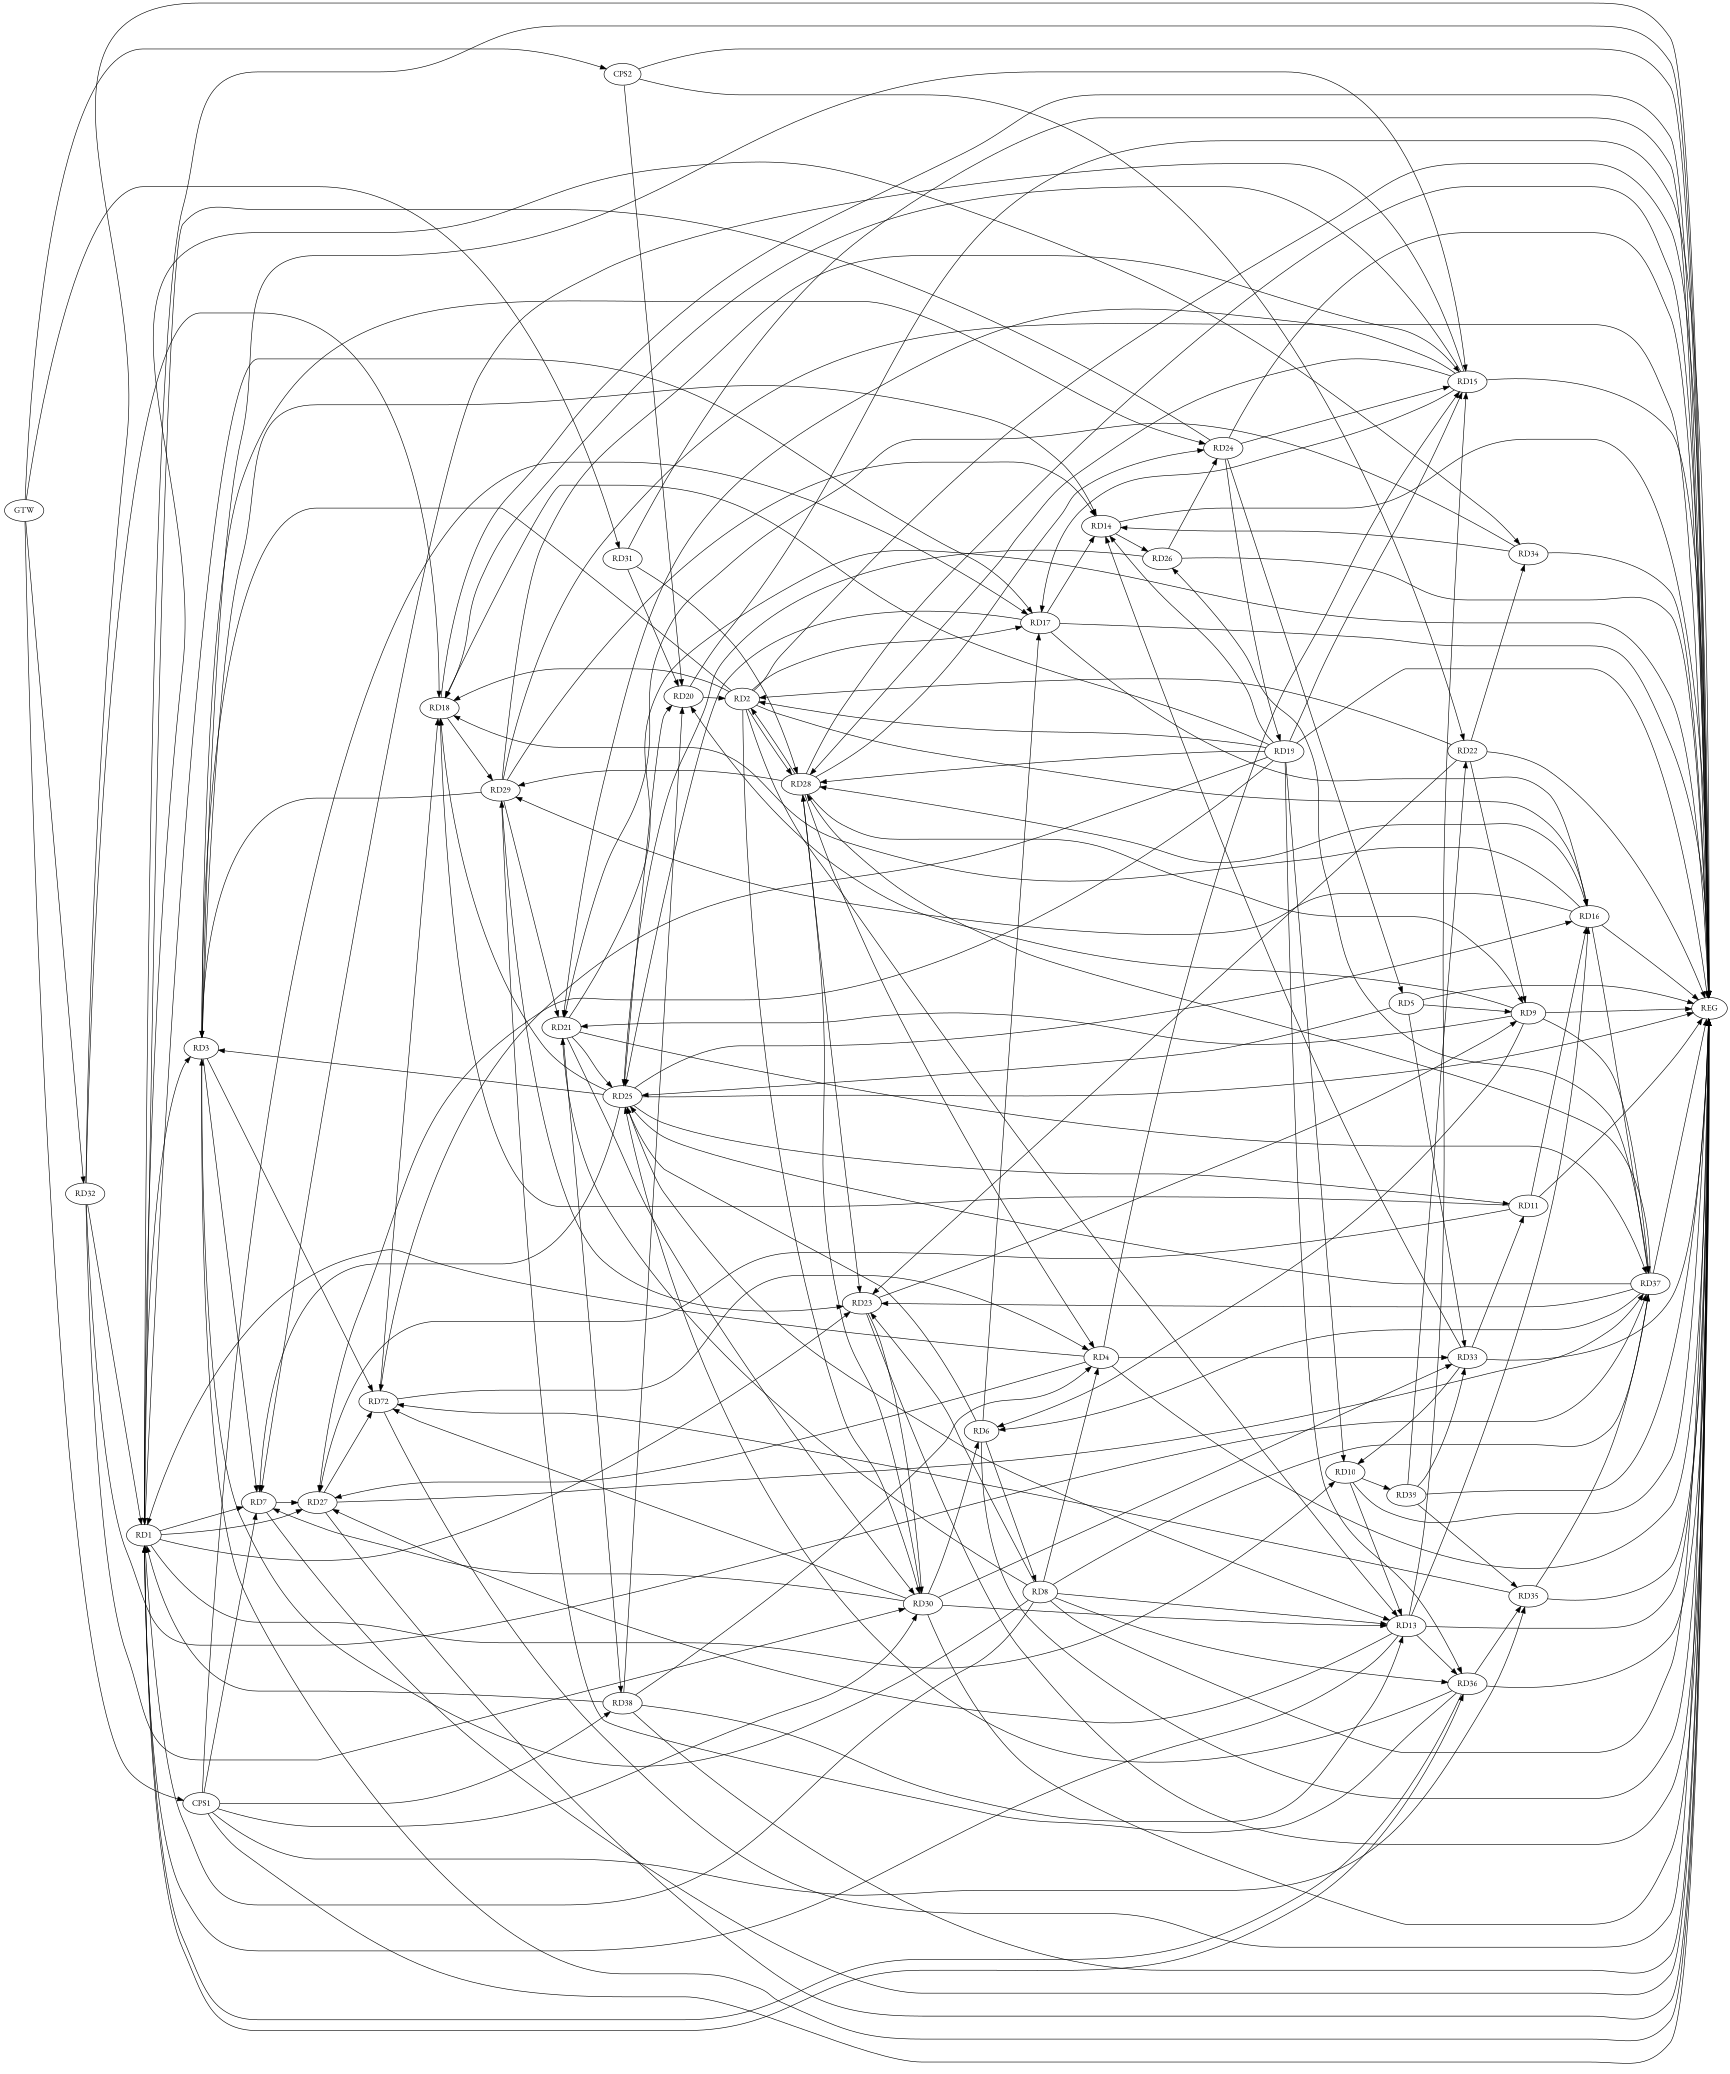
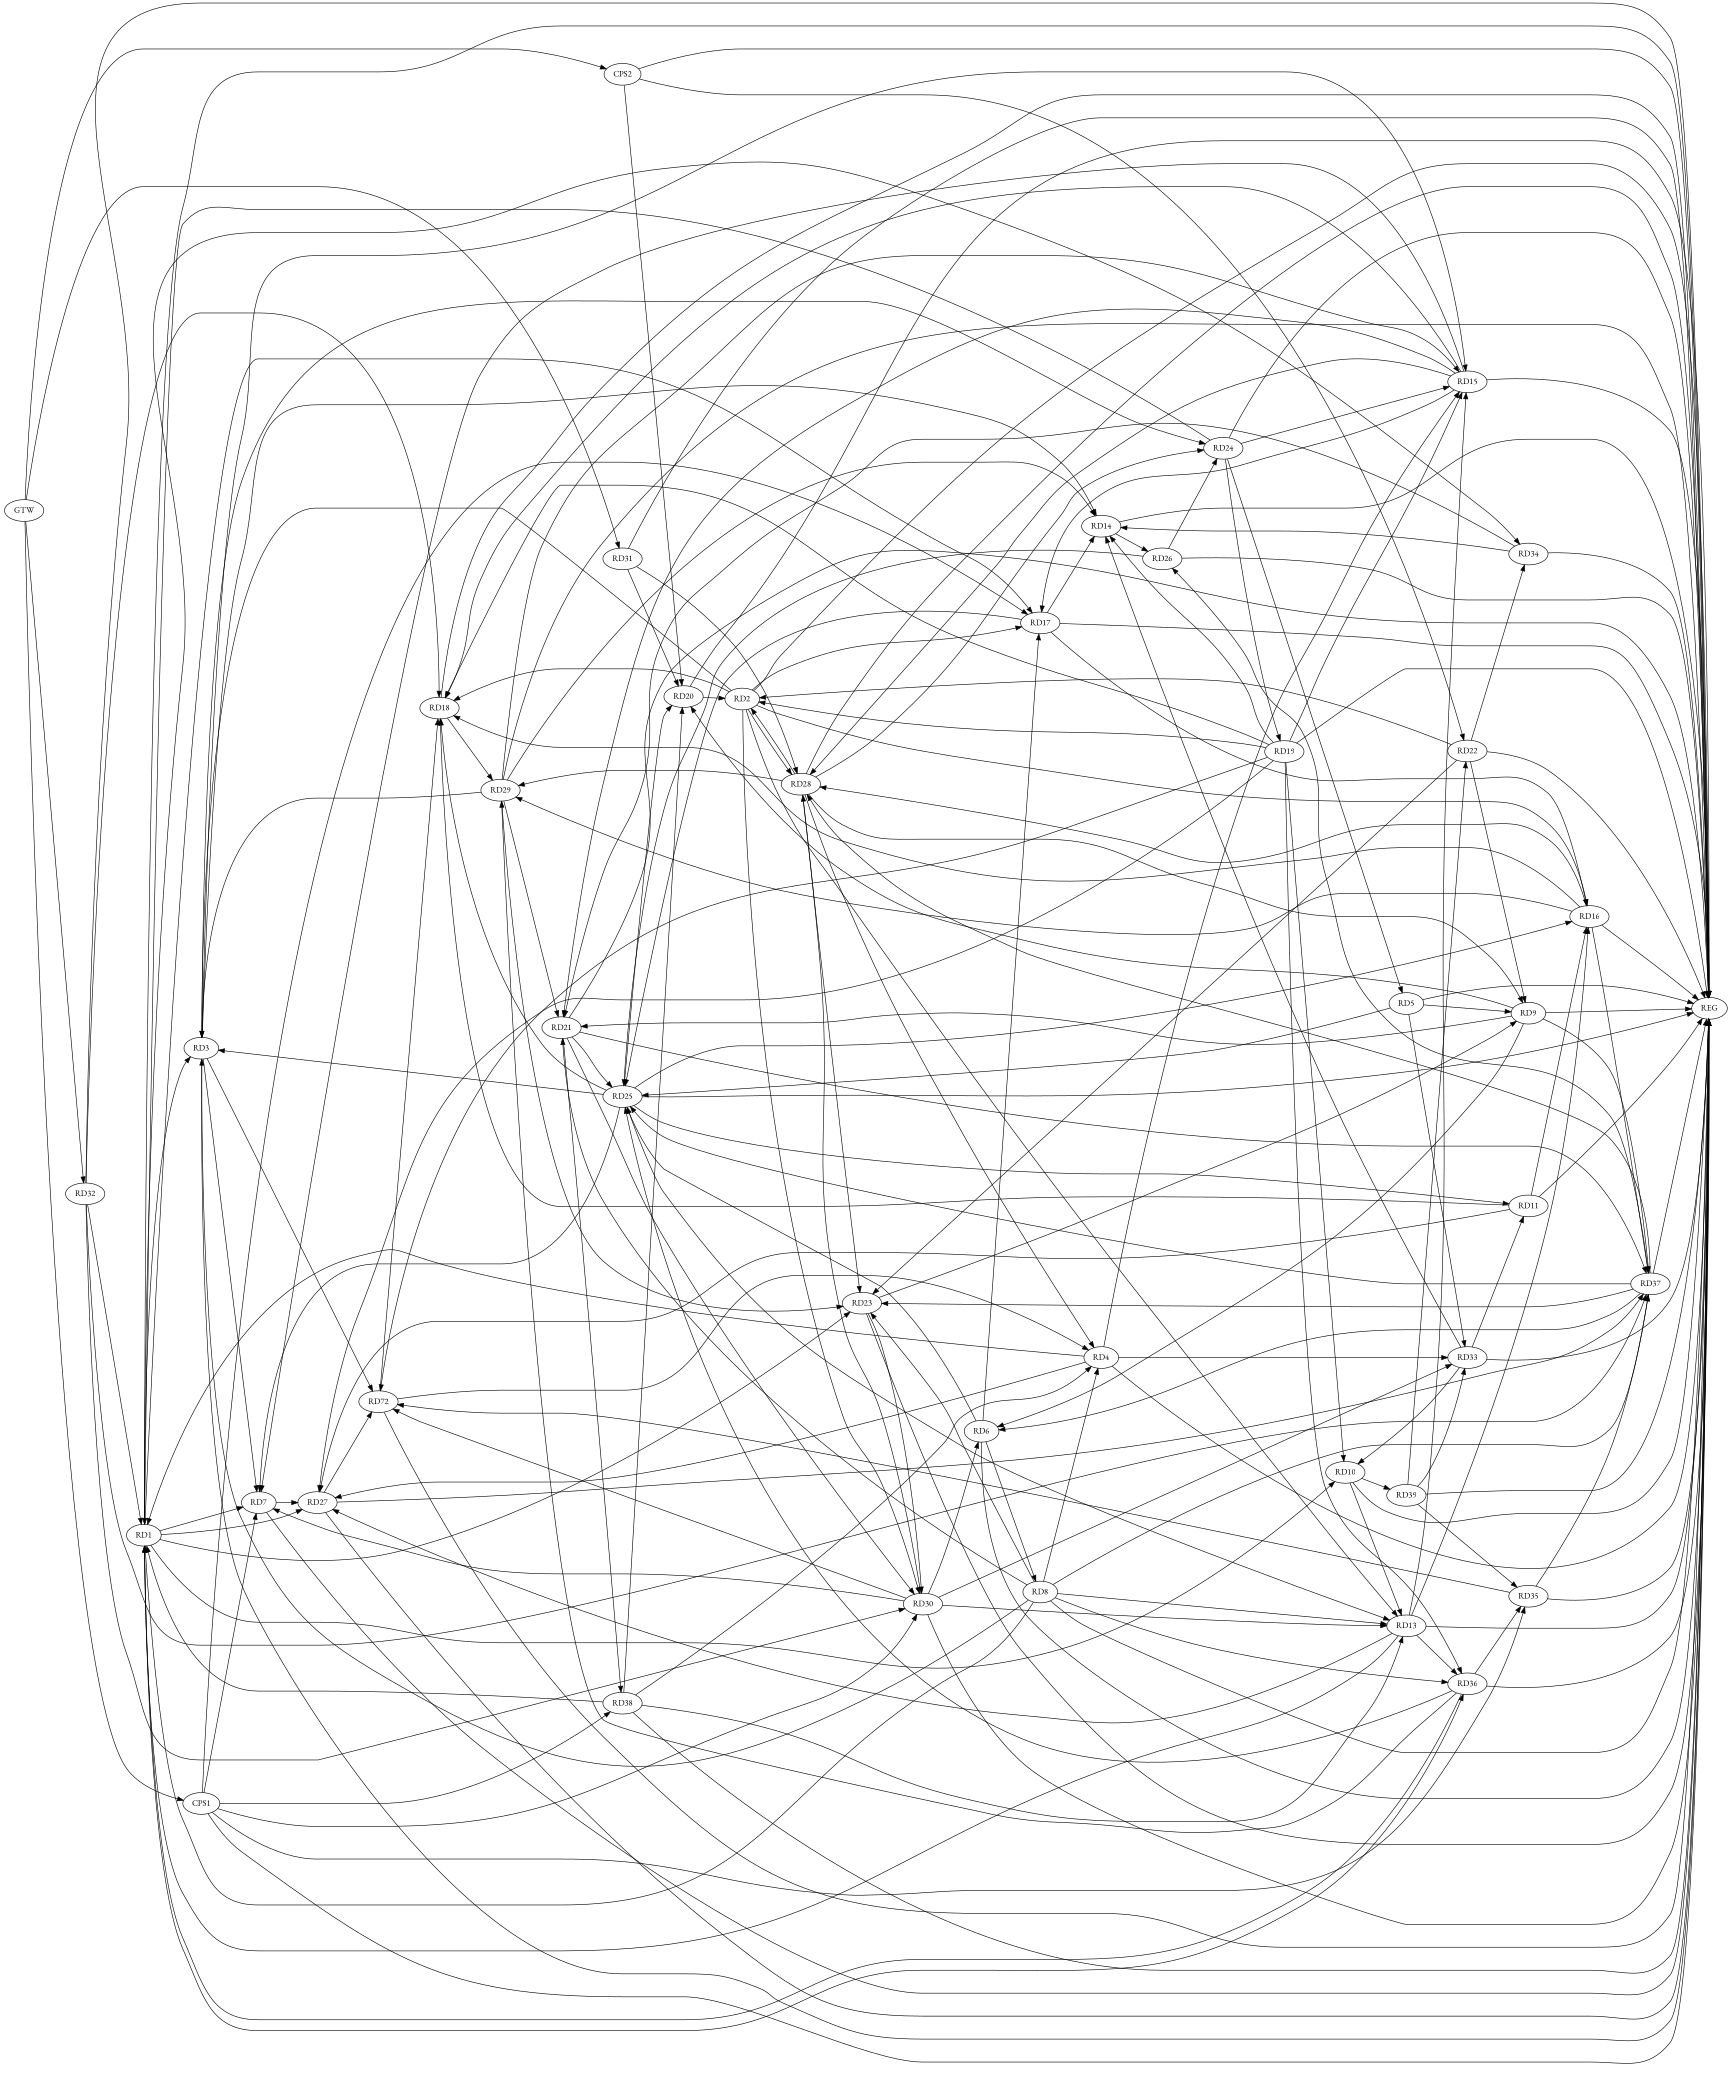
edge "RD19" -> "RD28": removed
